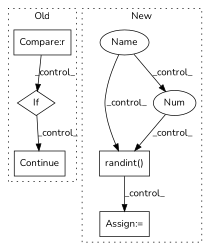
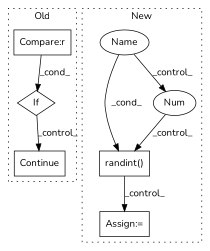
edge "Compare:r" -> "If": label "_control_" -> "_cond_"
edge "Name" -> "randint()": label "_control_" -> "_cond_"
